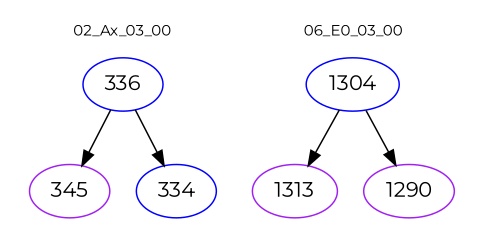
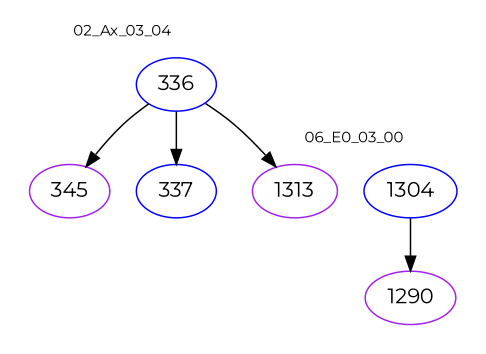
cluster "02_Ax_03_00": label "02_Ax_03_00" -> "02_Ax_03_04"
edge "1304" -> "1313": now "336" -> "1313"
node "334": label "334" -> "337"
